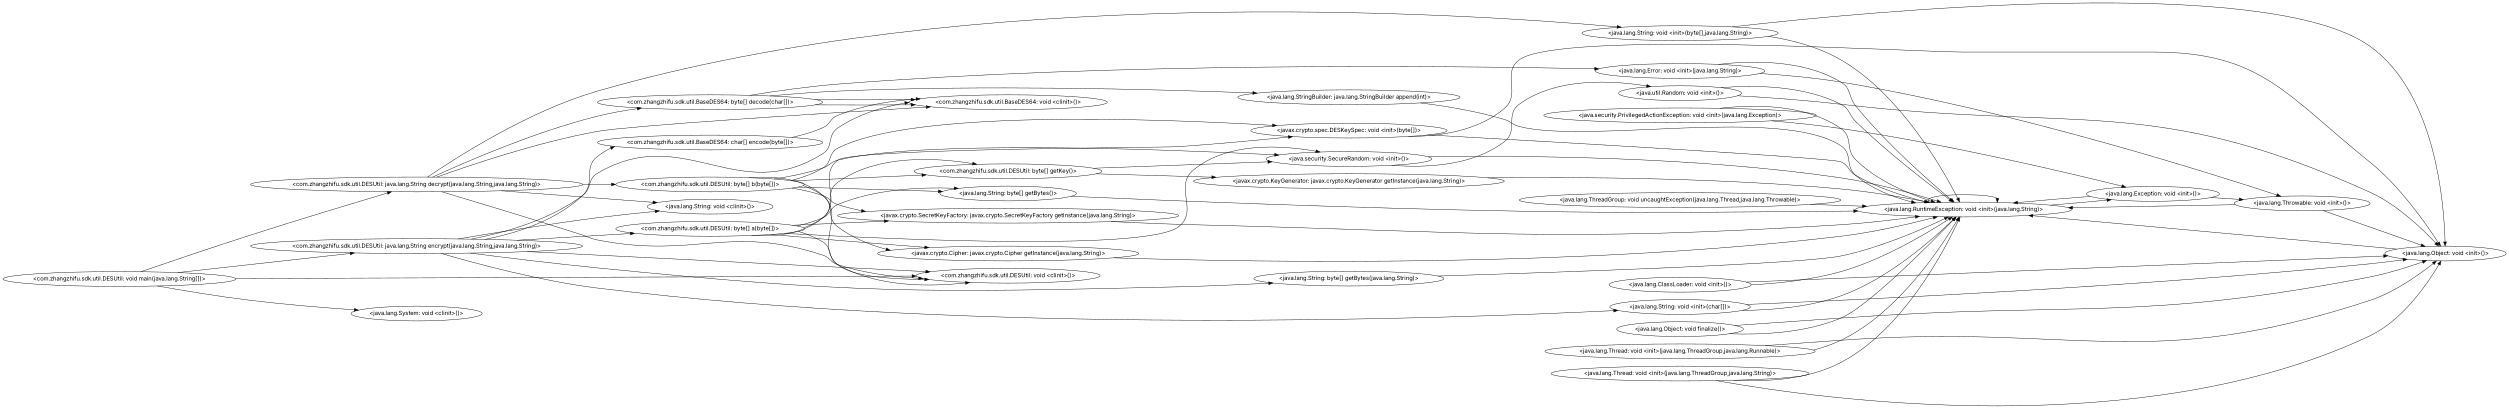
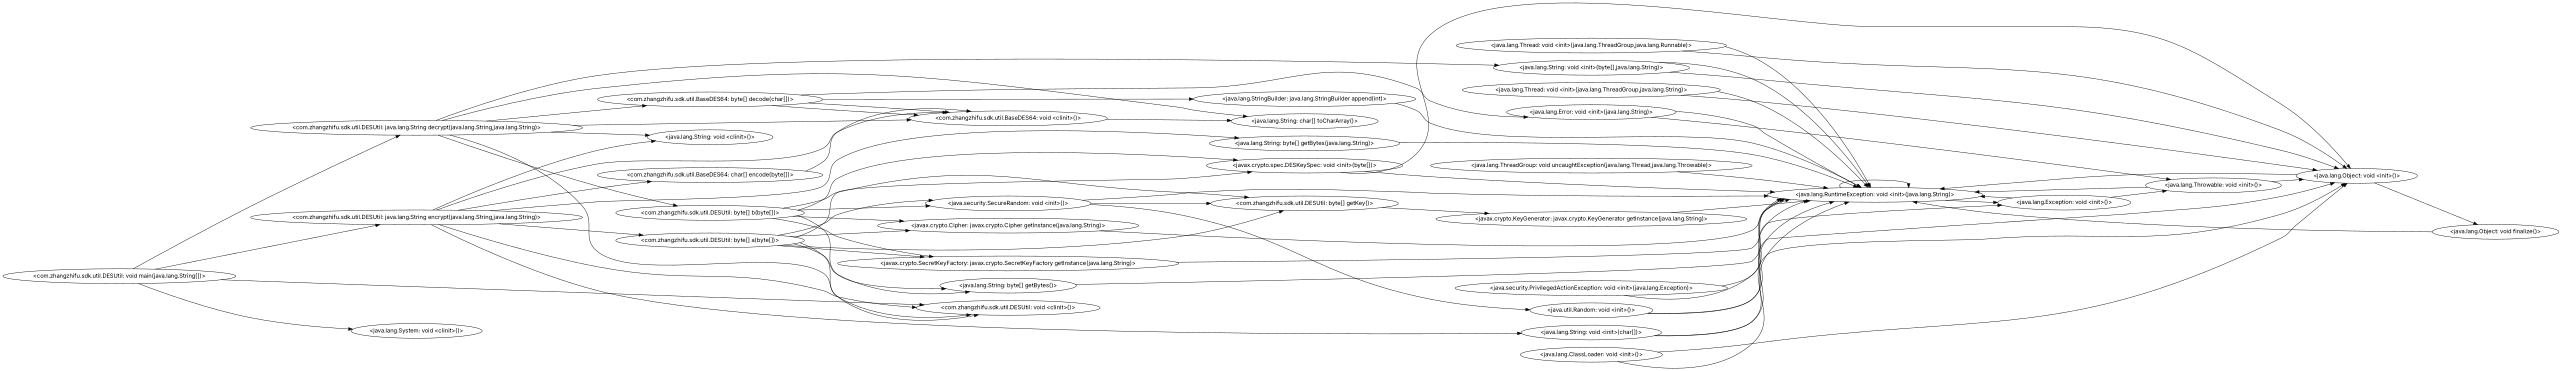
node "<java.lang.String: char[] toCharArray()>": added
edge "<com.zhangzhifu.sdk.util.DESUtil: byte[] getKey()>" -> "<java.security.SecureRandom: void <init>()>": reversed
edge "<com.zhangzhifu.sdk.util.DESUtil: byte[] b(byte[])>" -> "<com.zhangzhifu.sdk.util.DESUtil: void <clinit>()>": removed
edge "<java.lang.Object: void finalize()>" -> "<java.lang.Object: void <init>()>": reversed
